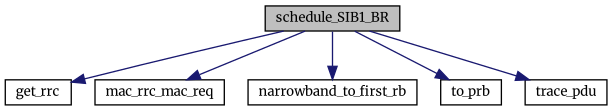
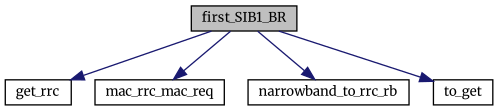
node "schedule_SIB1_BR": label "schedule_SIB1_BR" -> "first_SIB1_BR"
node "narrowband_to_first_rb": label "narrowband_to_first_rb" -> "narrowband_to_rrc_rb"
node "to_prb": label "to_prb" -> "to_get"
node "trace_pdu": removed
